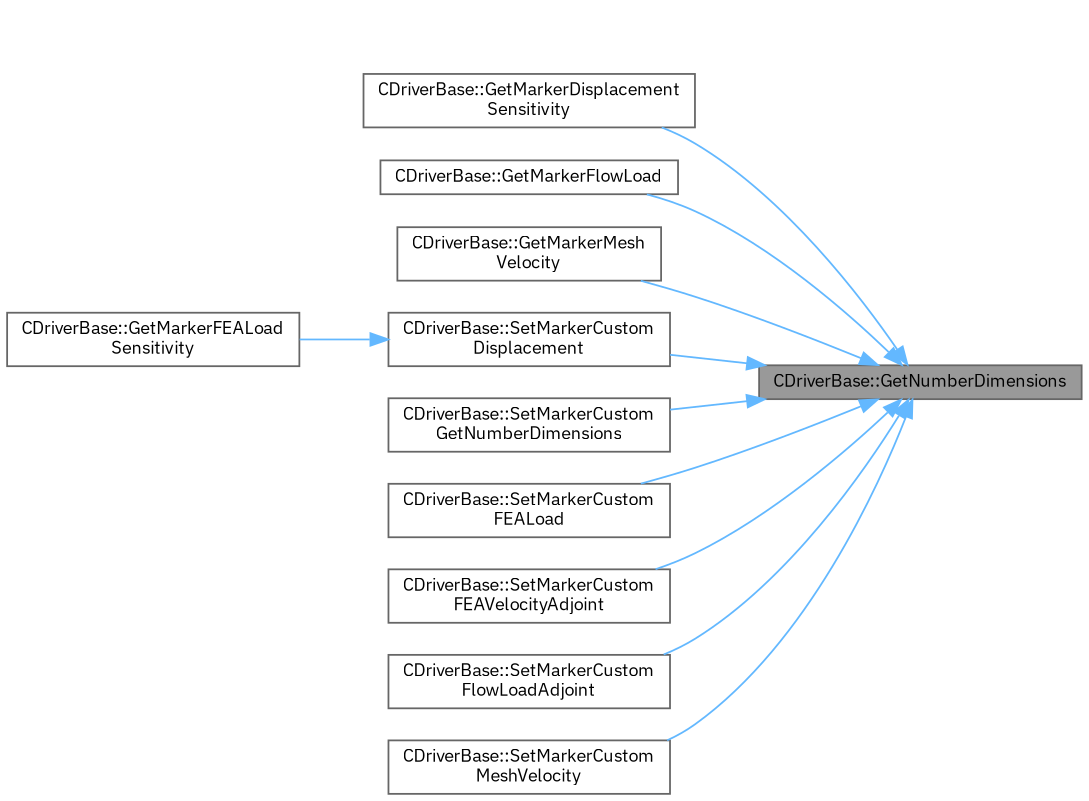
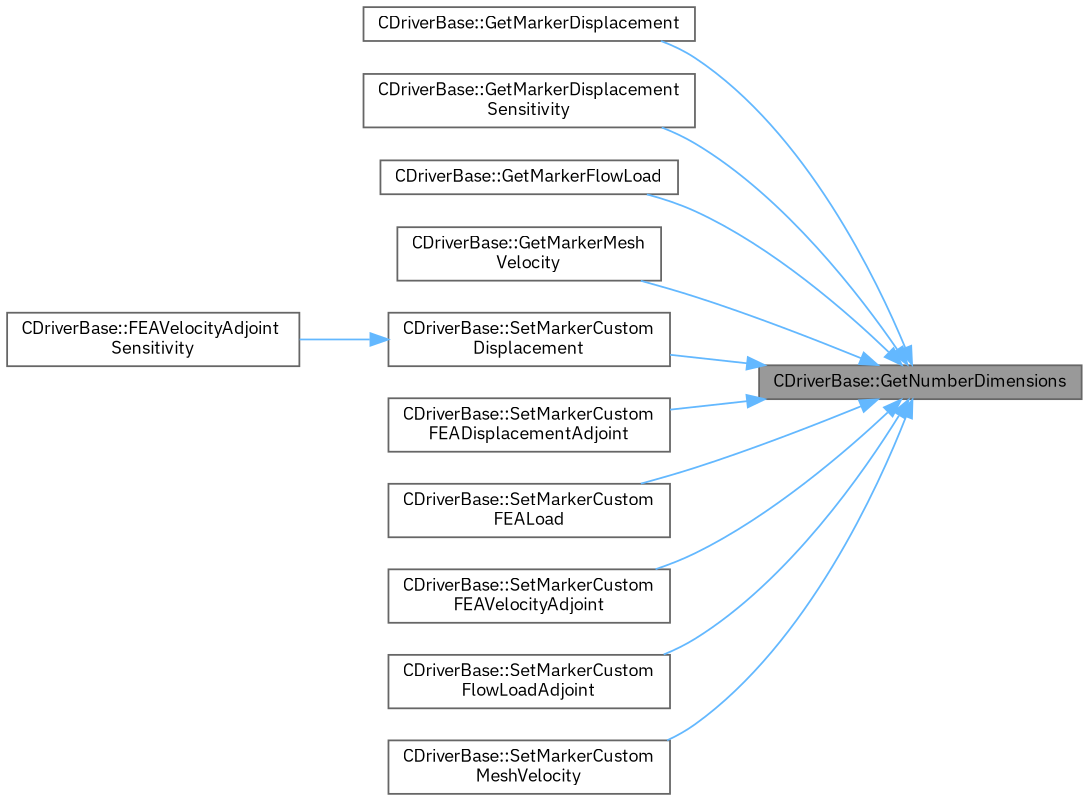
node "CDriverBase::GetMarkerDisplacement": added
node "CDriverBase::GetMarkerFEALoad Sensitivity": label "CDriverBase::GetMarkerFEALoad Sensitivity" -> "CDriverBase::FEAVelocityAdjoint Sensitivity"
node "CDriverBase::SetMarkerCustom GetNumberDimensions": label "CDriverBase::SetMarkerCustom GetNumberDimensions" -> "CDriverBase::SetMarkerCustom FEADisplacementAdjoint"
